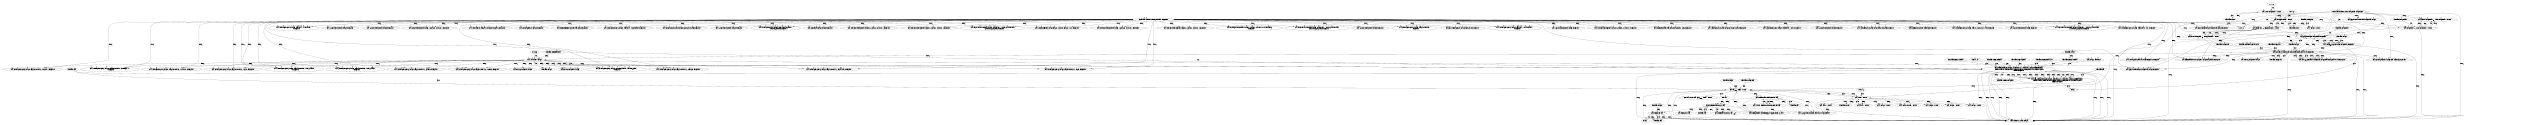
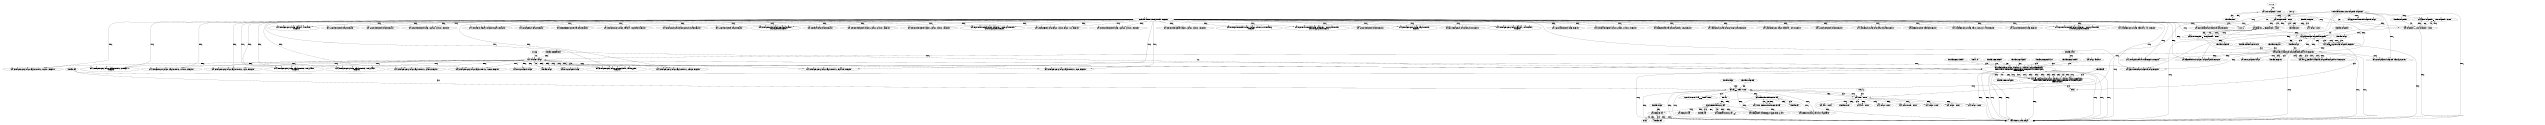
node "(ControlStructure,if (ping == (TIFF *) NULL))": label "(ControlStructure,if (ping == (TIFF *) NULL))" -> "(ControlStructure,if (tiff == (TIFF *) NULL))"
edge "(Call,TIFFGetField(tiff,TIFFTAG_IMAGEWIDTH,&width))" -> "(Call,tiff == (TIFF *) NULL)": reversed
node "(Call,SyncAuthenticPixels(tiff,stdout,MagickFalse))": label "(Call,SyncAuthenticPixels(tiff,stdout,MagickFalse))" -> "(Call,TIFFPrintDirectory(tiff,stdout,MagickFalse))"
